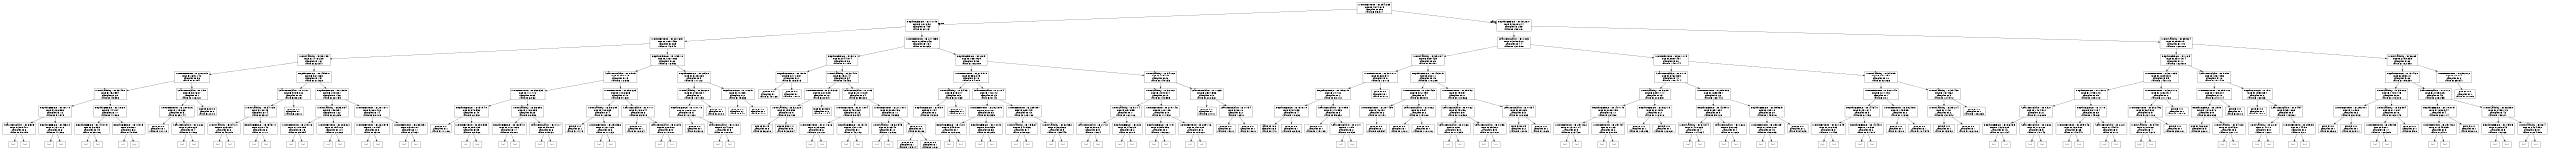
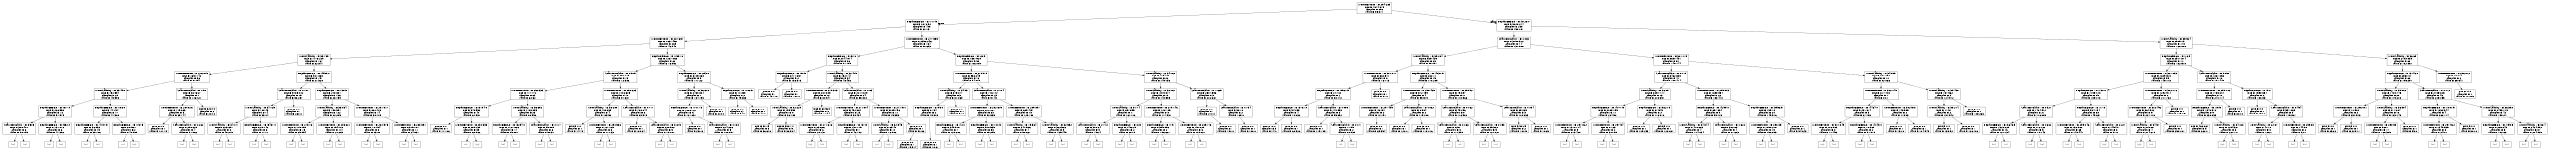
node "mse = 0.0 samples = 1 value = 49.768": label "mse = 0.0 samples = 1 value = 49.768" -> "mse = 0.0 samples = 1 value = 49.718"
edge "SeaWIFs_ChlrA <= 0.754 mse = 361.0 samples = 2 value = 169.0" -> "mse = 0.0 samples = 1 value = 150.0": now "mse = 0.0 samples = 1 value = 270.0" -> "mse = 0.0 samples = 1 value = 150.0"
node "value = -0.0 samples = 3 value = 74.0": label "value = -0.0 samples = 3 value = 74.0" -> "mse = -0.0 samples = 3 value = 74.0"
edge "mse = 0.0 samples = 1 value = 50.86" -> "mse = 0.0 samples = 1 value = 18.67": now "Depth_GEBCO <= -95.0 mse = 0.134 samples = 2 value = 19.303" -> "mse = 0.0 samples = 1 value = 18.67"
